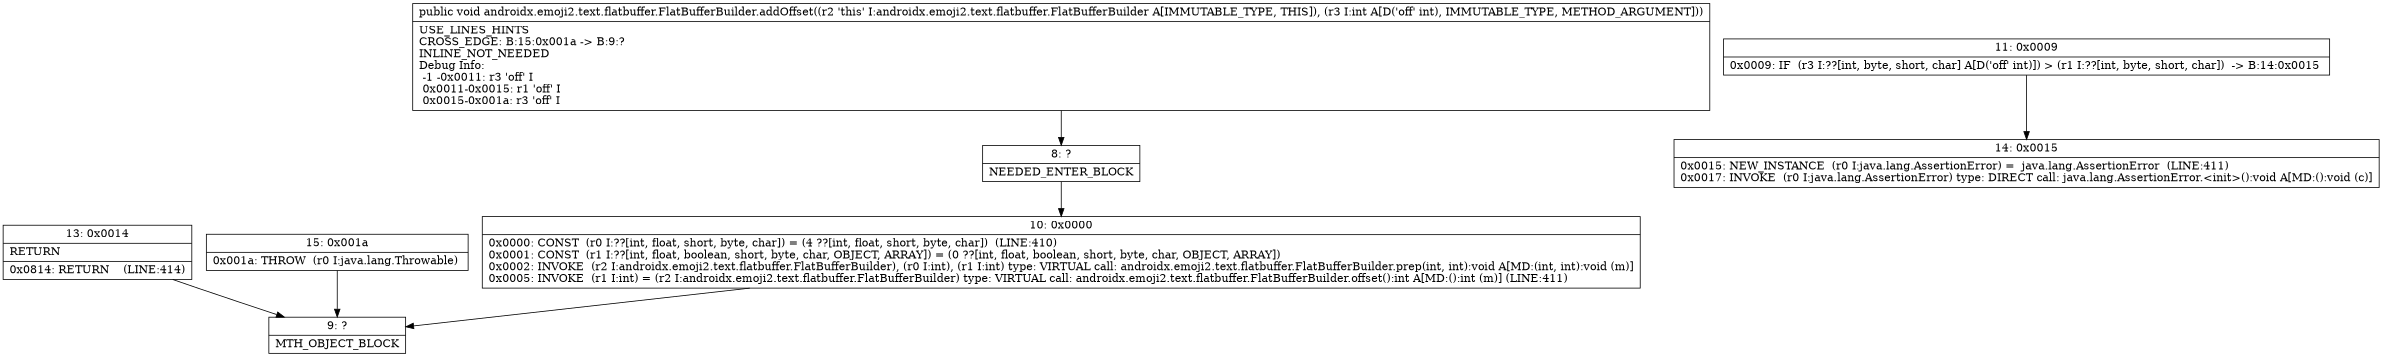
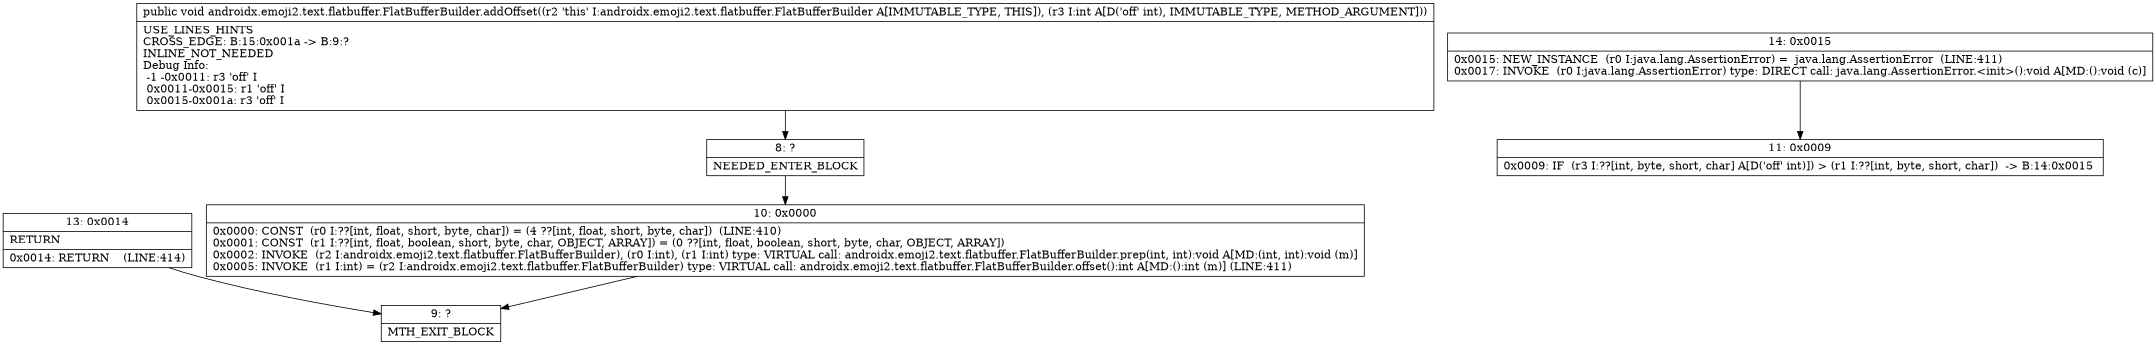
edge "11: 0x0009" -> "14: 0x0015": reversed
node "15: 0x001a": removed
node "13: 0x0014": text "0x0814: RETURN    (LINE:414)" -> "0x0014: RETURN    (LINE:414)"
node "9: ?": text "MTH_OBJECT_BLOCK" -> "MTH_EXIT_BLOCK"
